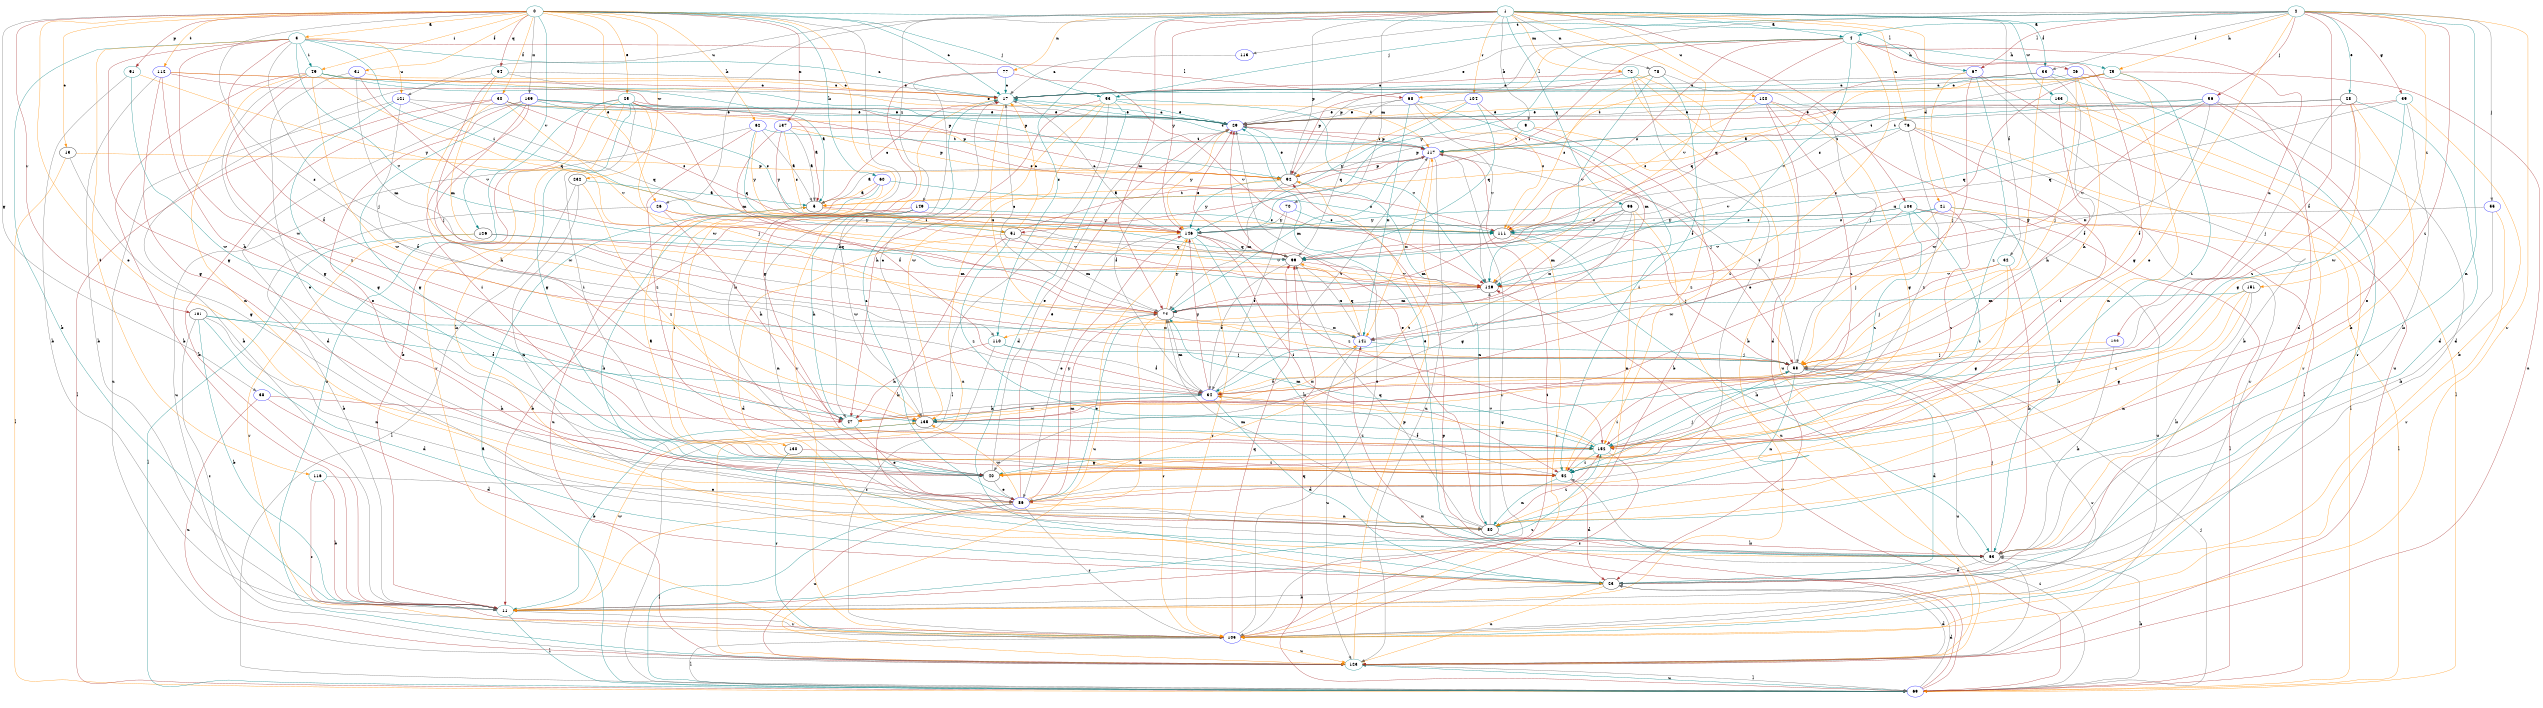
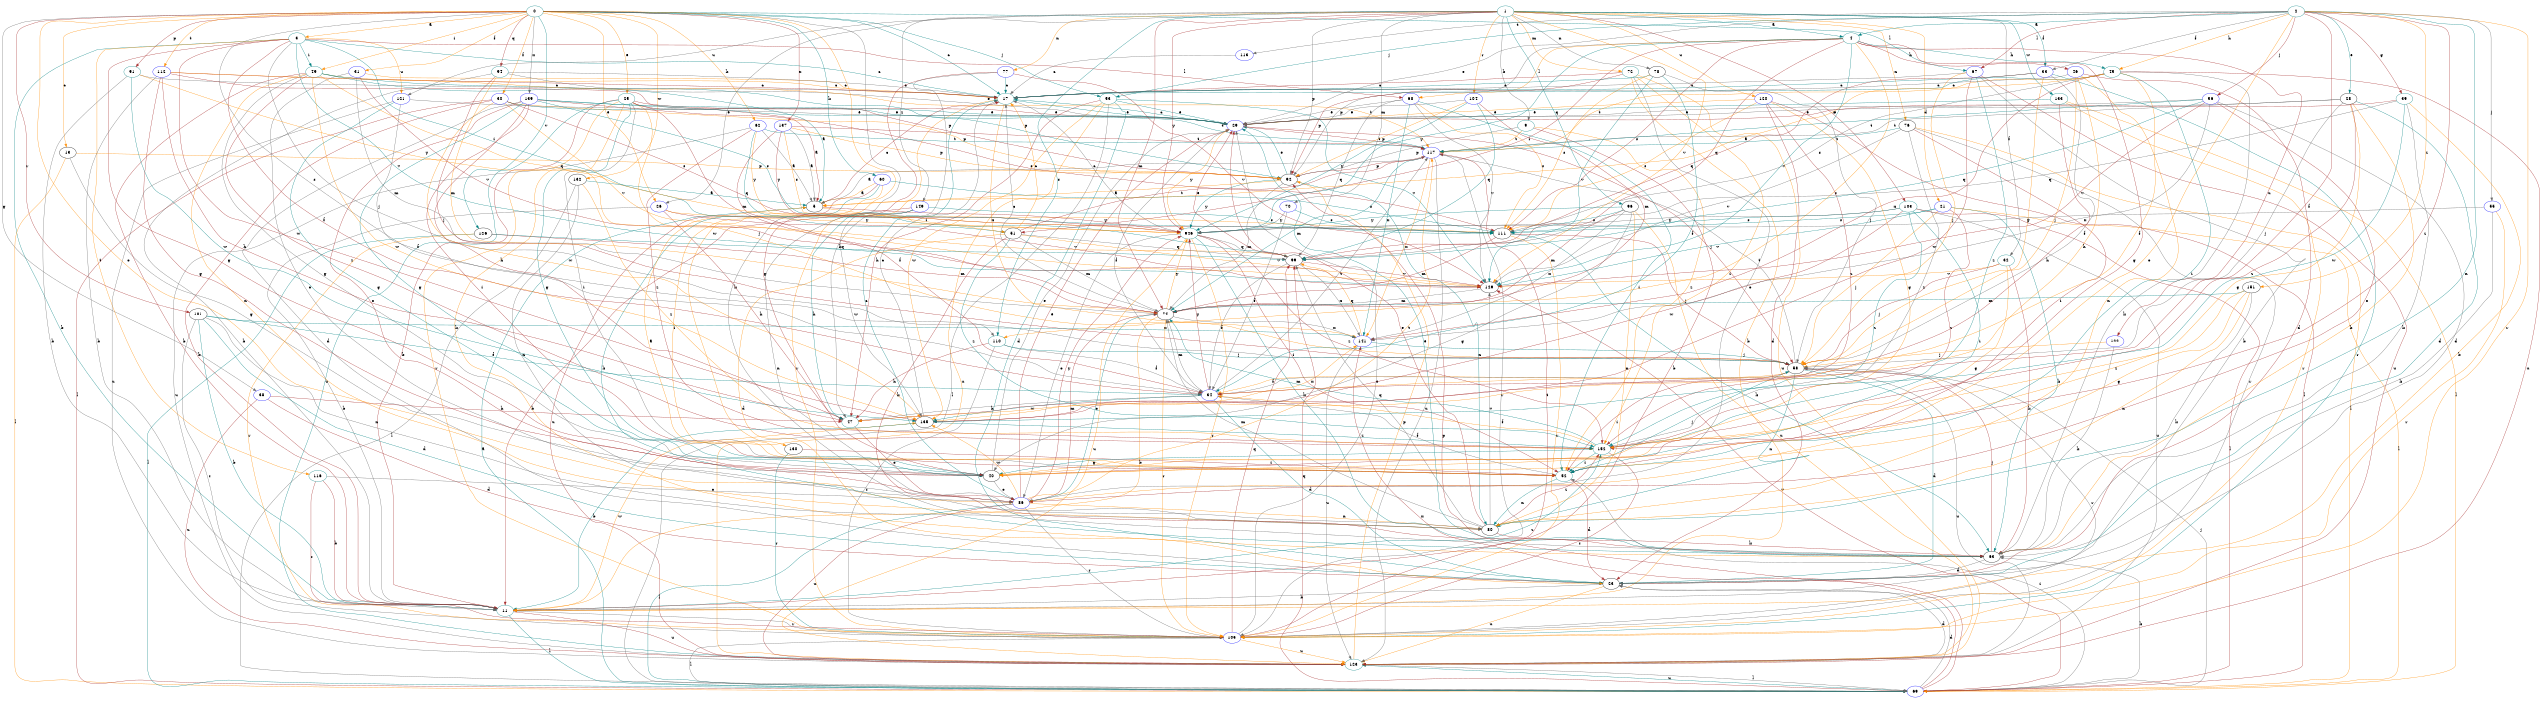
edge "91" -> "17": added, label "c"
node "232": label "232" -> "132"
edge "121" -> "99": removed, label "q"
node "146": label "146" -> "946"
edge "45" -> "63": added, label "k"
edge "152" -> "34": label "g" -> "f"
edge "11" -> "123": added, label "u"
